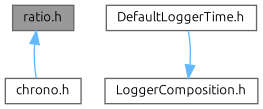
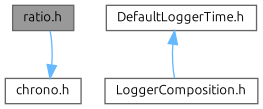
edge "DefaultLoggerTime.h" -> "LoggerComposition.h": reversed
edge "chrono.h" -> "ratio.h": reversed
